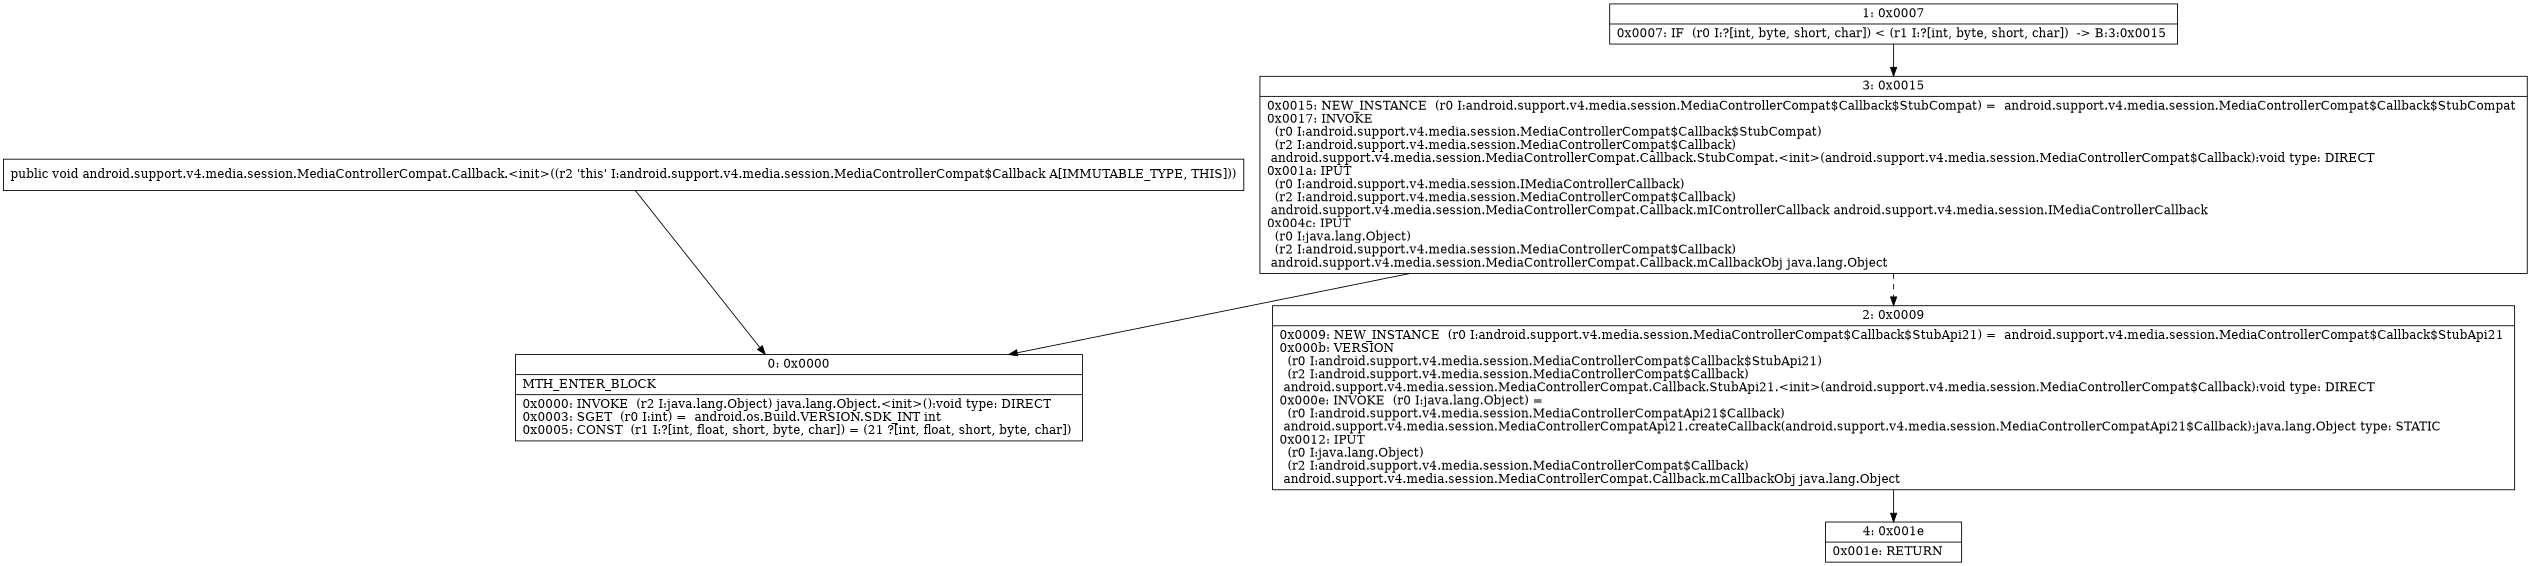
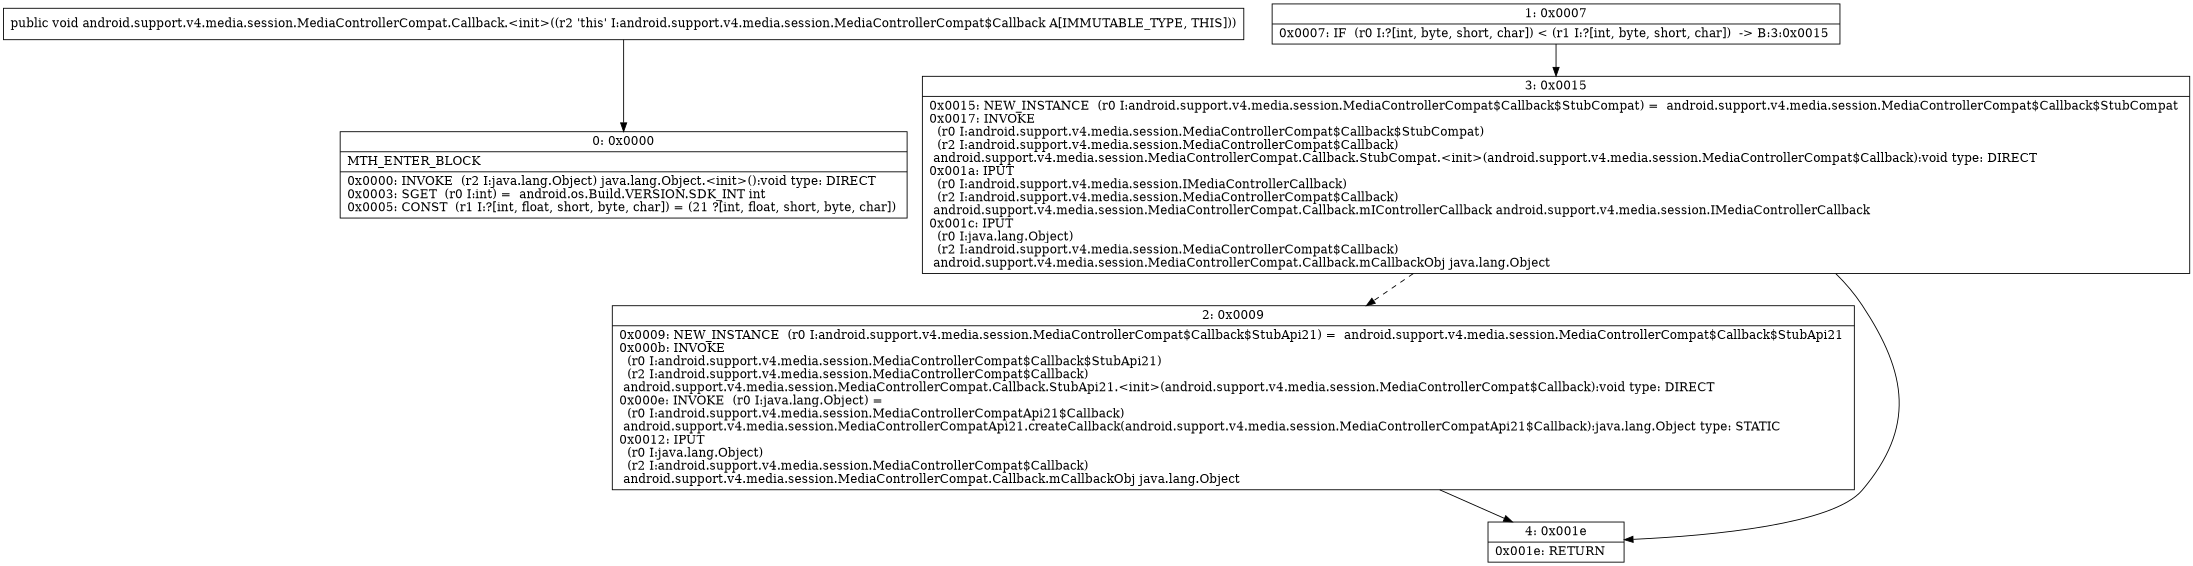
node "3: 0x0015": text "0x004c: IPUT" -> "0x001c: IPUT"
edge "3: 0x0015" -> "0: 0x0000": now "3: 0x0015" -> "4: 0x001e"
node "2: 0x0009": text "0x000b: VERSION" -> "0x000b: INVOKE"
